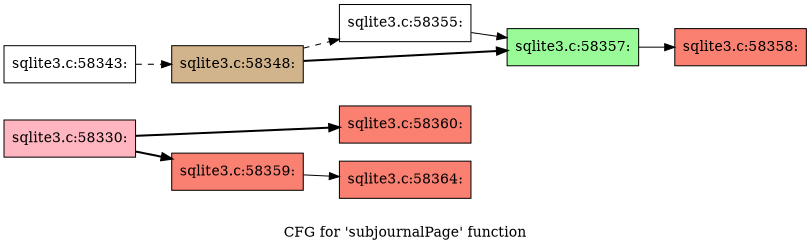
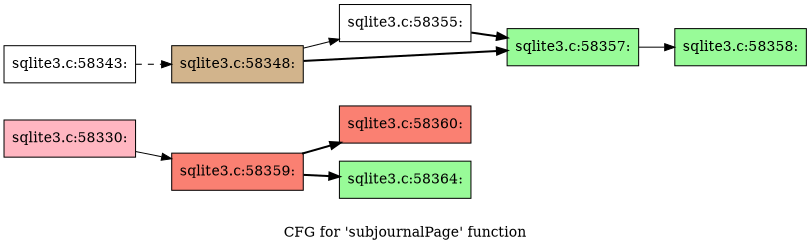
edge "sqlite3.c:58355:" -> "sqlite3.c:58357:": style solid -> bold
edge "sqlite3.c:58348:" -> "sqlite3.c:58355:": style dashed -> solid
node "sqlite3.c:58358:": fillcolor salmon -> palegreen
edge "sqlite3.c:58330:" -> "sqlite3.c:58360:": now "sqlite3.c:58359:" -> "sqlite3.c:58360:"
edge "sqlite3.c:58330:" -> "sqlite3.c:58359:": style bold -> solid
edge "sqlite3.c:58359:" -> "sqlite3.c:58364:": style solid -> bold
node "sqlite3.c:58364:": fillcolor salmon -> palegreen
